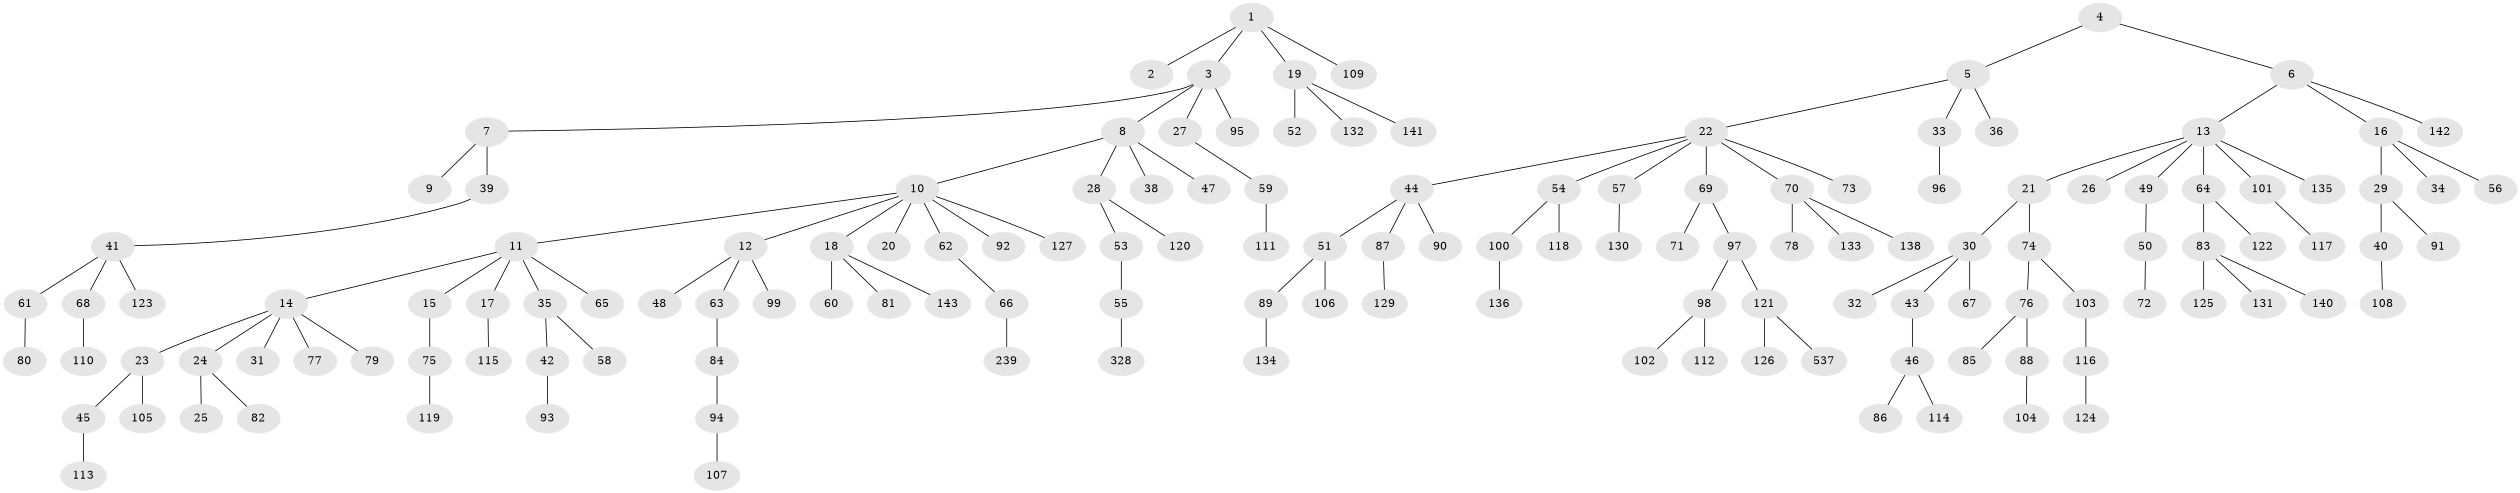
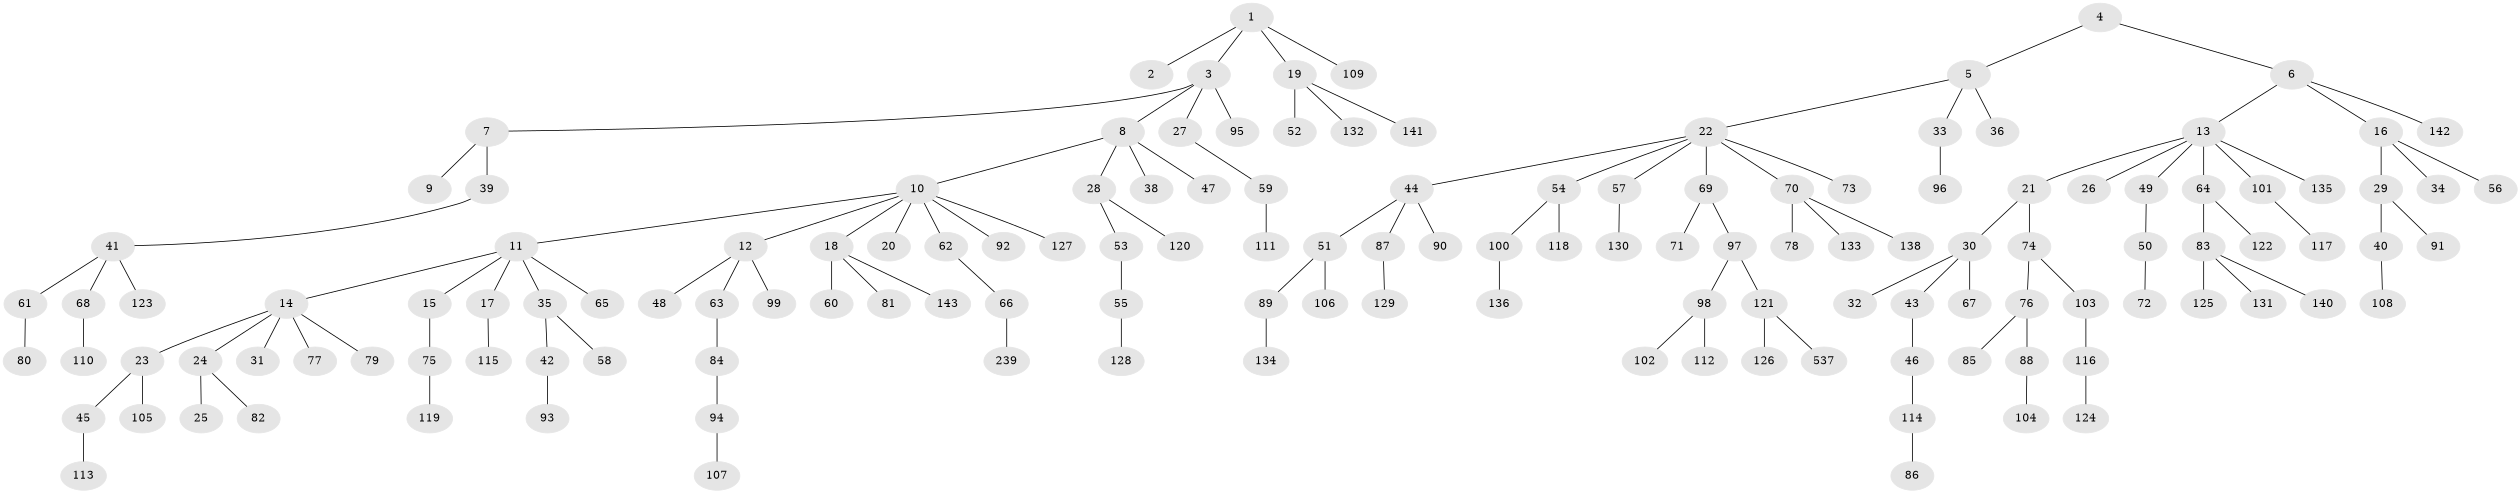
node "328": label "328" -> "128"
edge "46" -- "86": now "114" -- "86"
